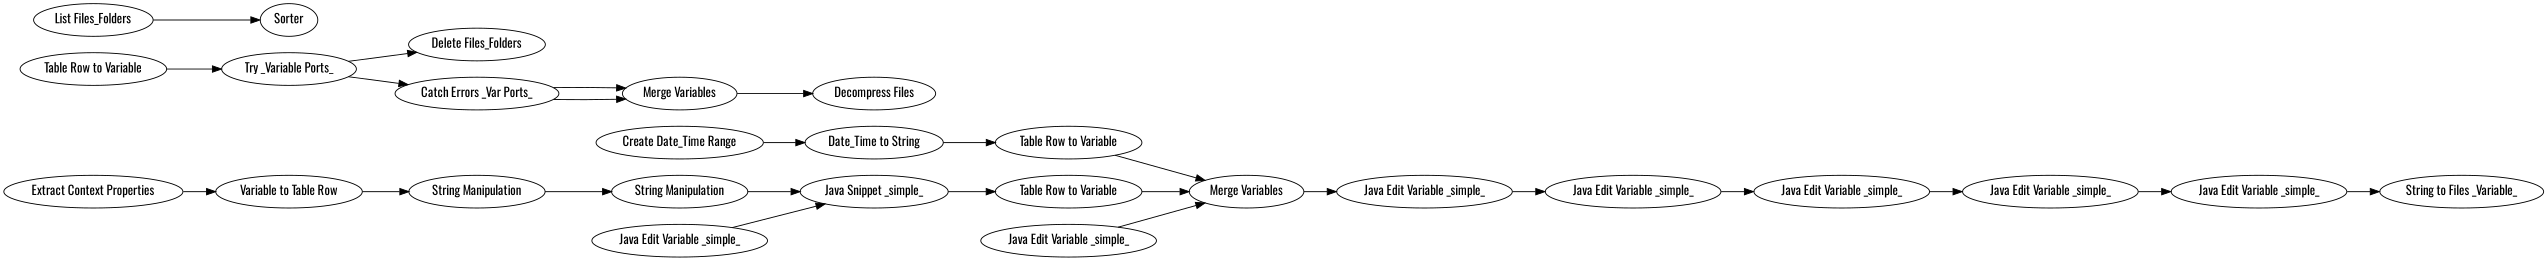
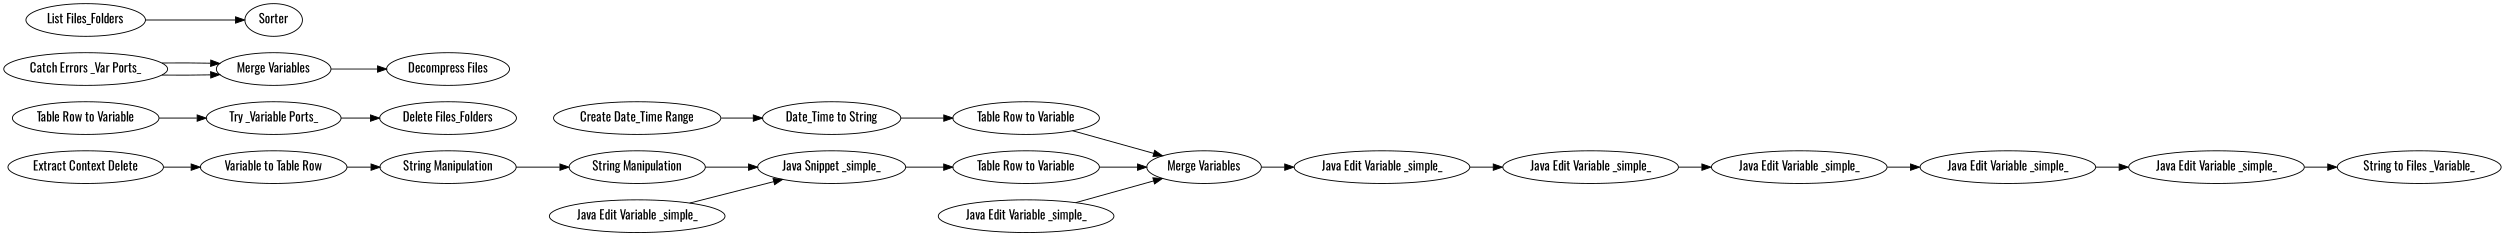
edge "Try _Variable Ports_" -> "Catch Errors _Var Ports_": removed
node "Extract Context Properties": label "Extract Context Properties" -> "Extract Context Delete"
